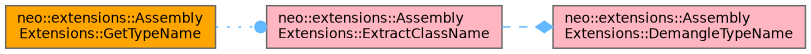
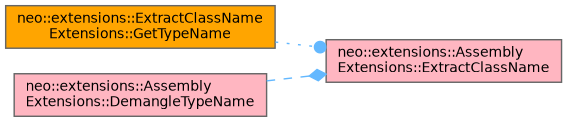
node "neo::extensions::Assembly Extensions::GetTypeName": label "neo::extensions::Assembly Extensions::GetTypeName" -> "neo::extensions::ExtractClassName Extensions::GetTypeName"
edge "neo::extensions::Assembly Extensions::ExtractClassName" -> "neo::extensions::Assembly Extensions::DemangleTypeName": reversed
